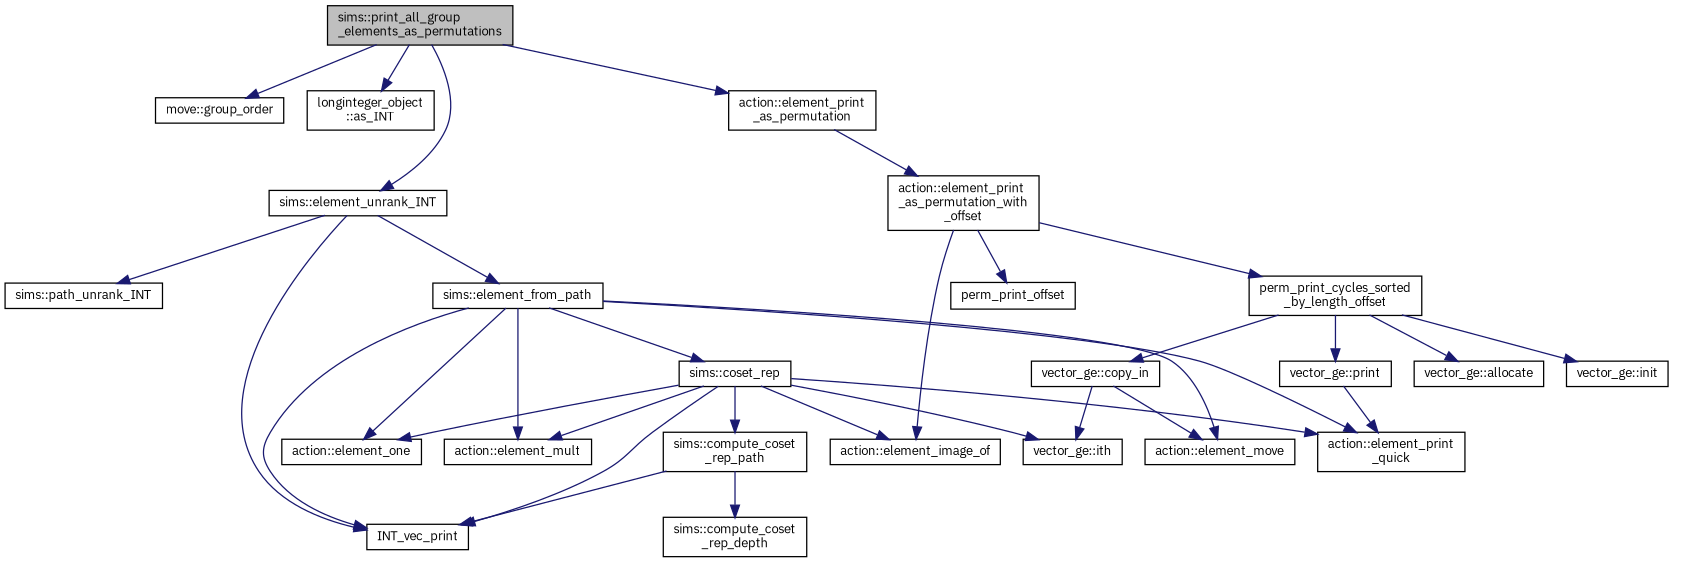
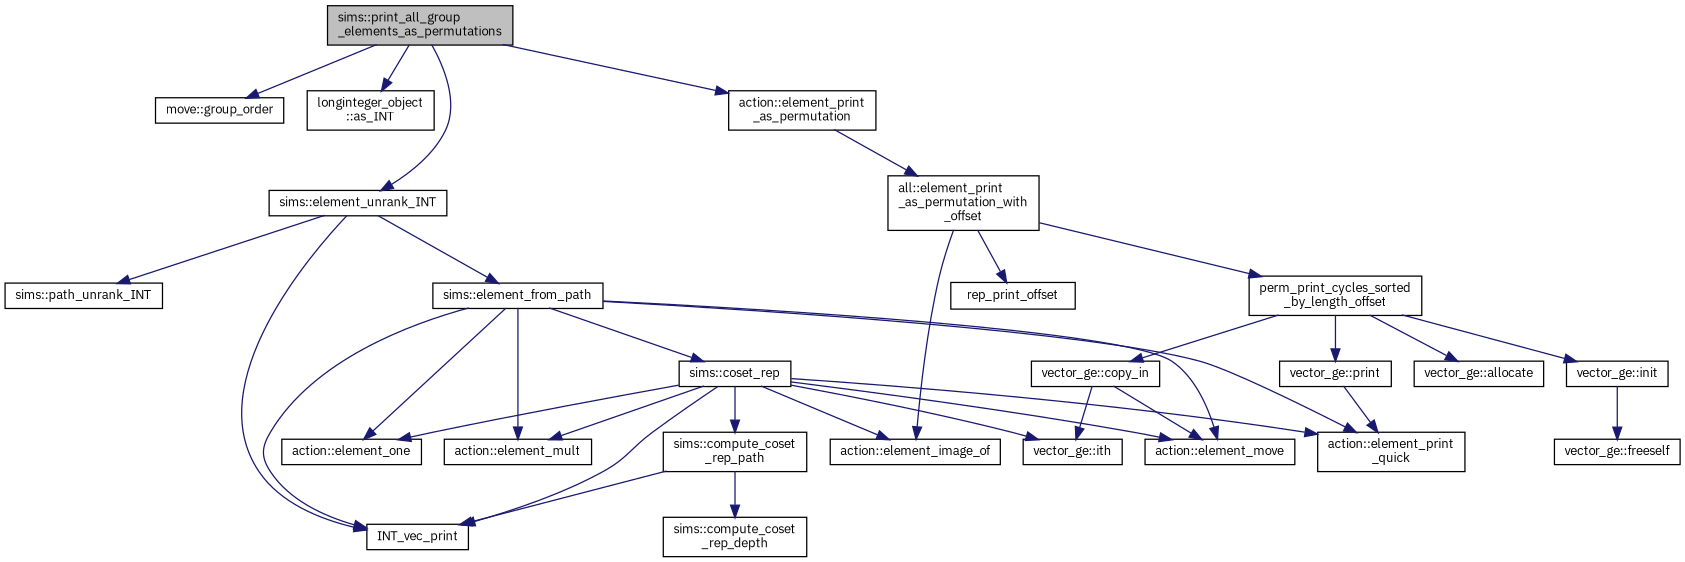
node "action::element_print _as_permutation_with _offset": label "action::element_print _as_permutation_with _offset" -> "all::element_print _as_permutation_with _offset"
node "perm_print_offset": label "perm_print_offset" -> "rep_print_offset"
edge "sims::coset_rep" -> "action::element_move": added
node "vector_ge::freeself": added
